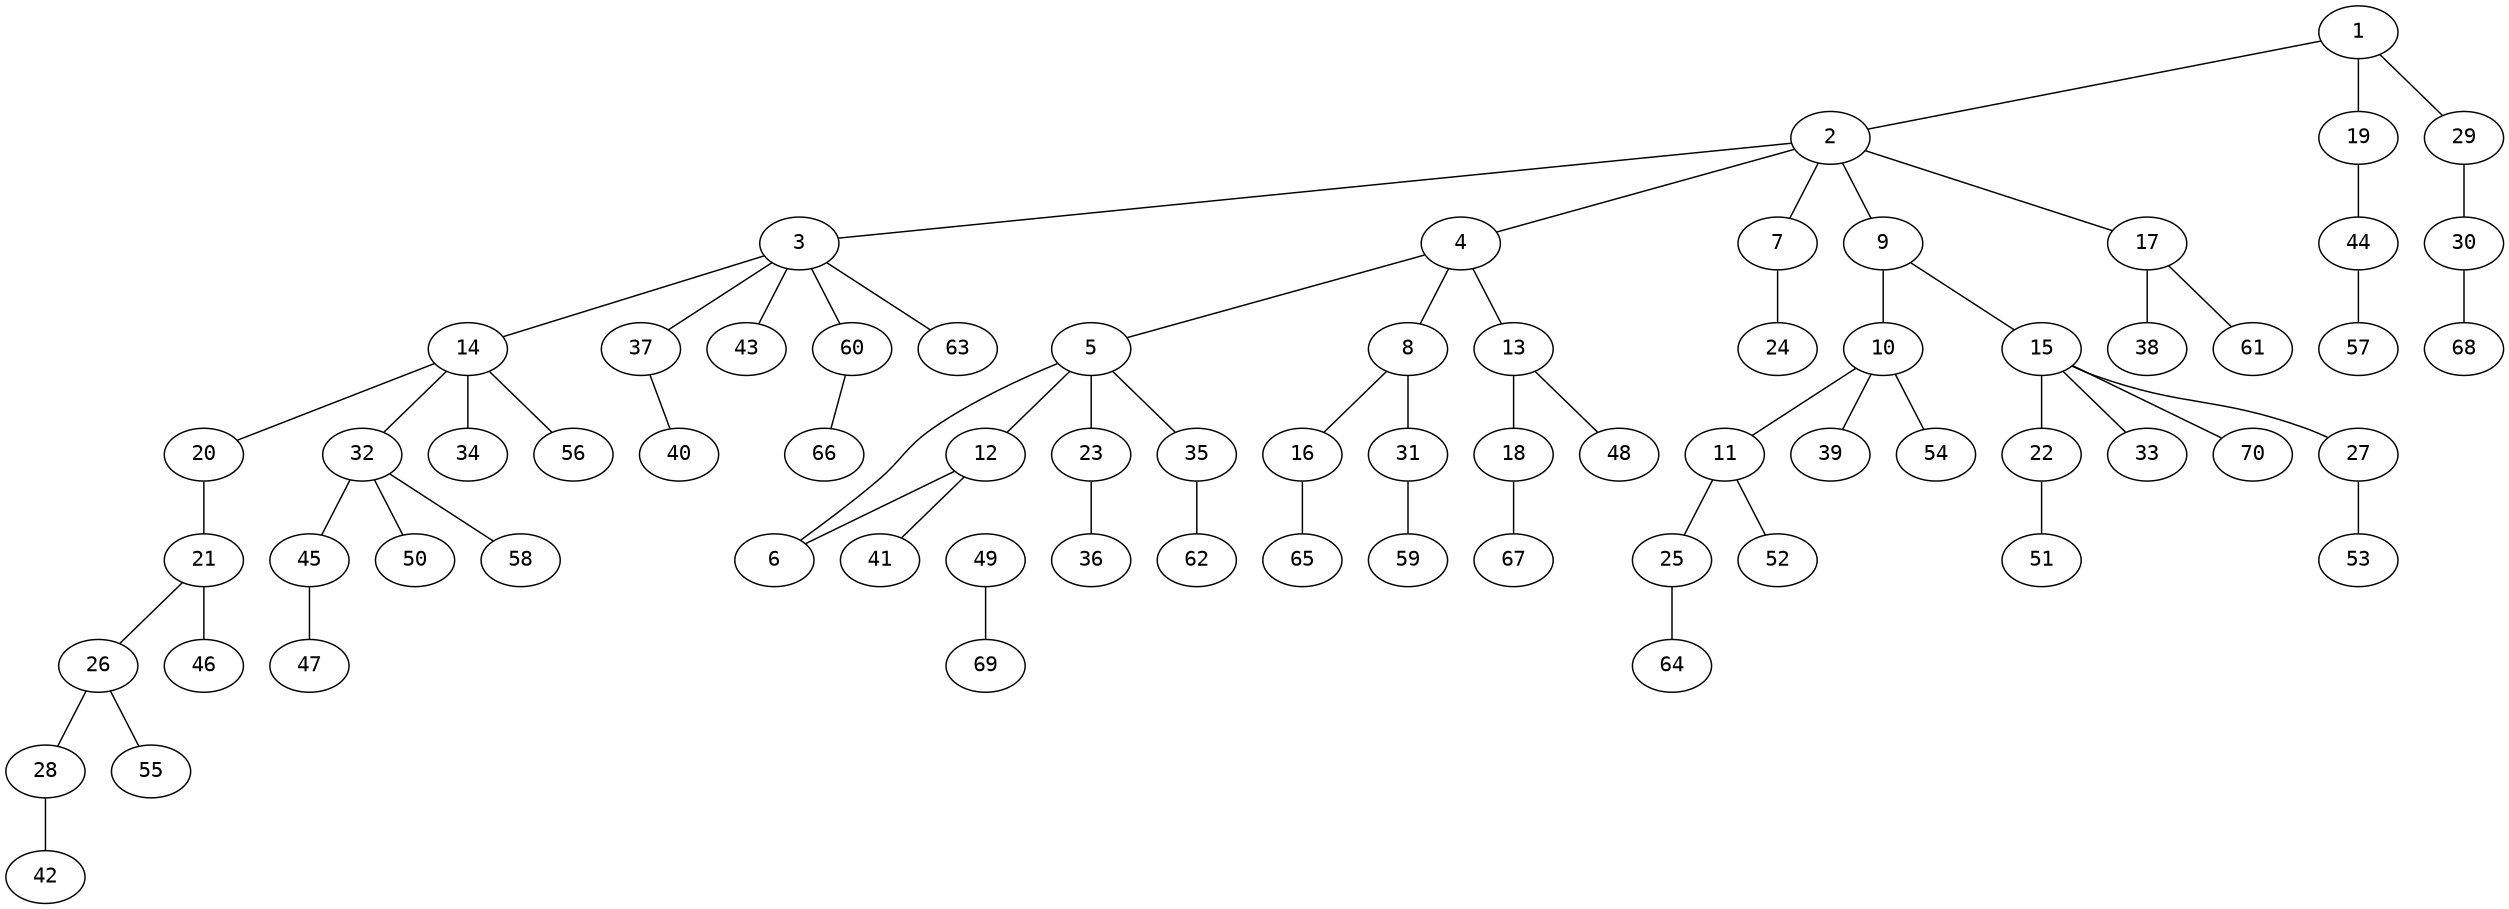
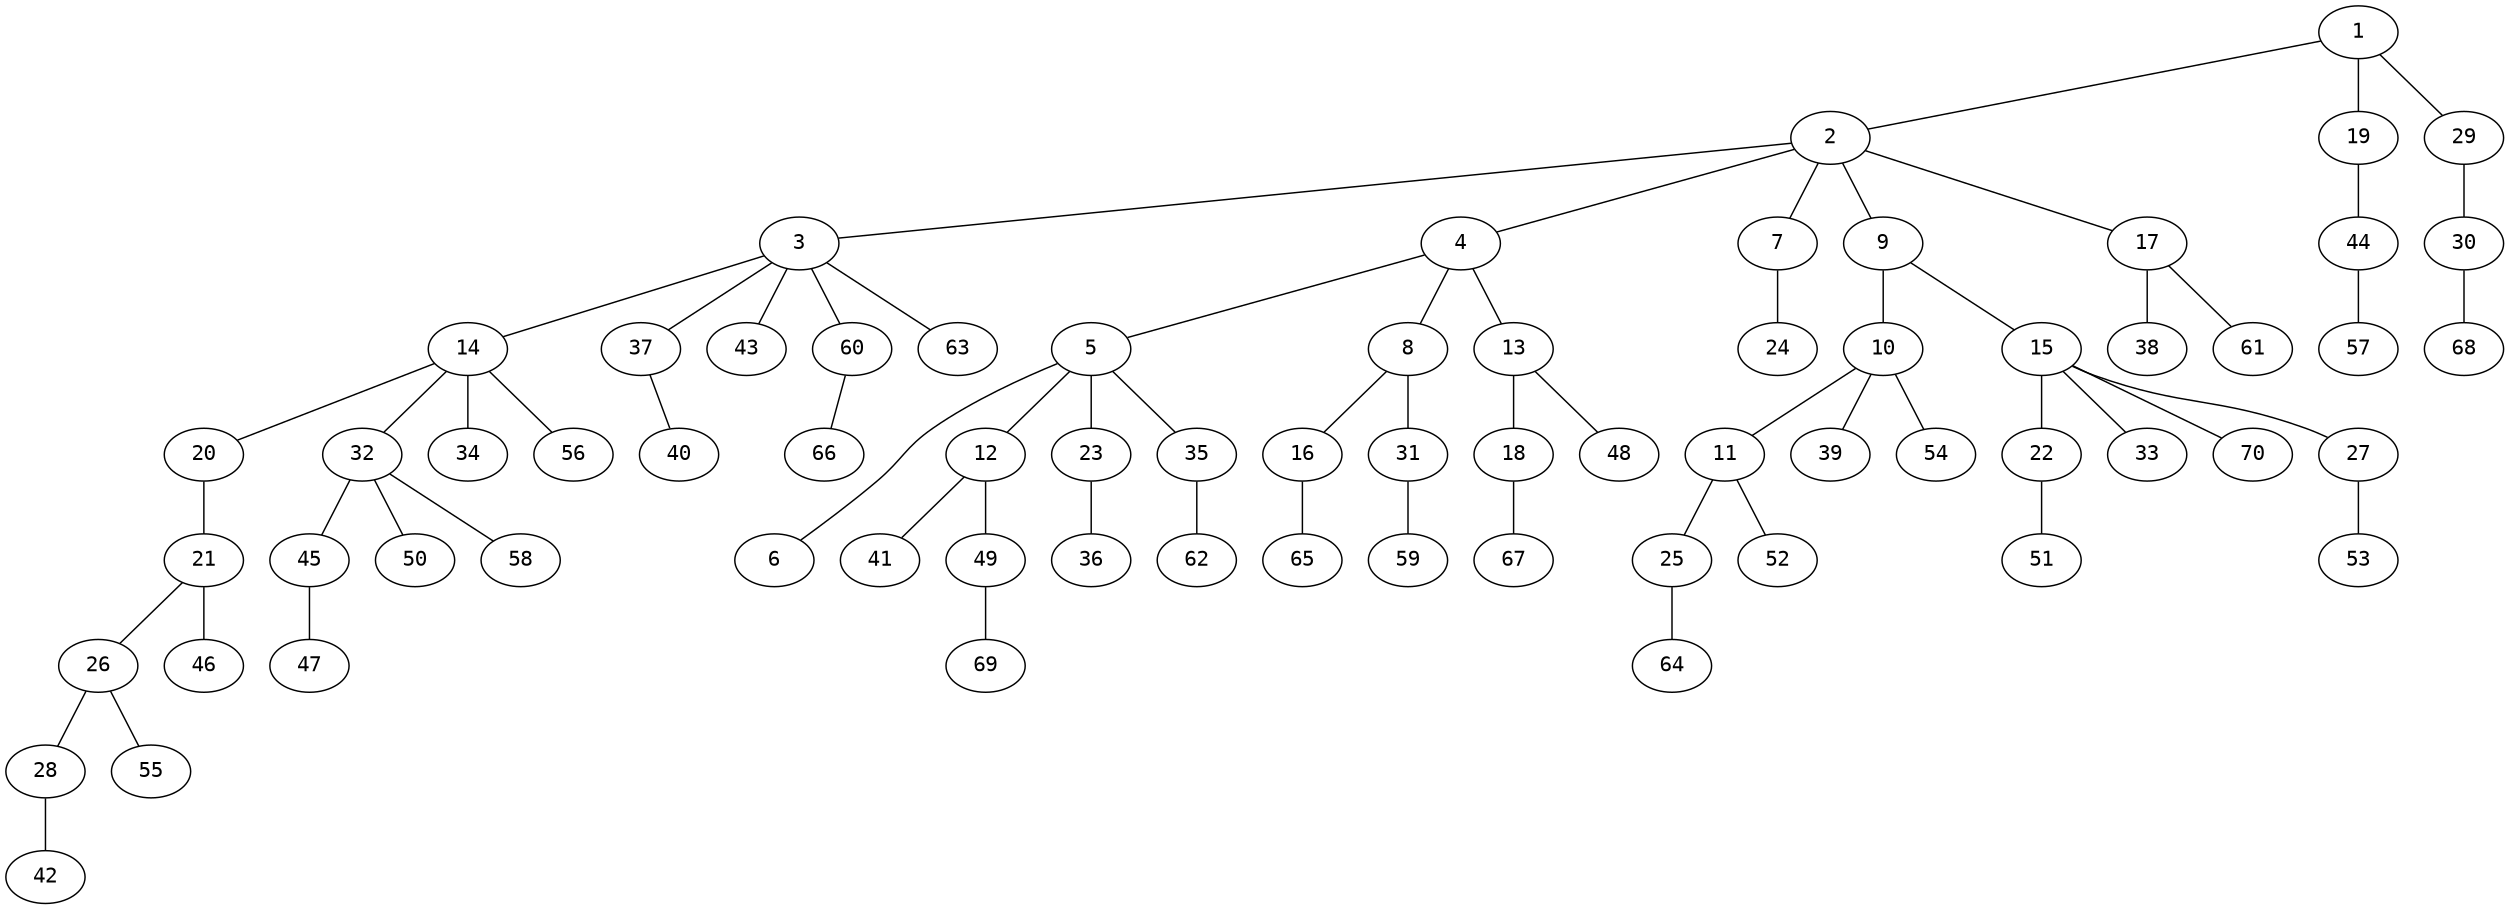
edge "12" -- "6": now "12" -- "49"
